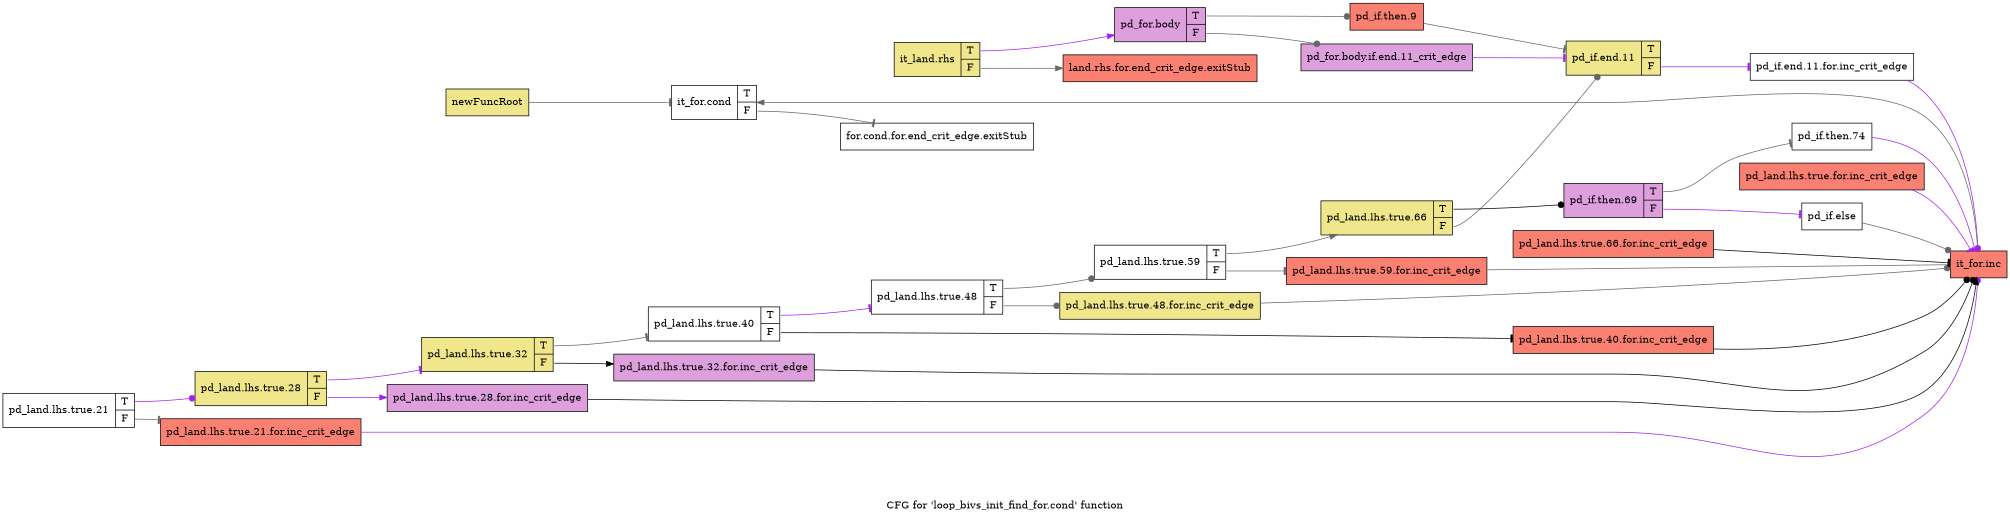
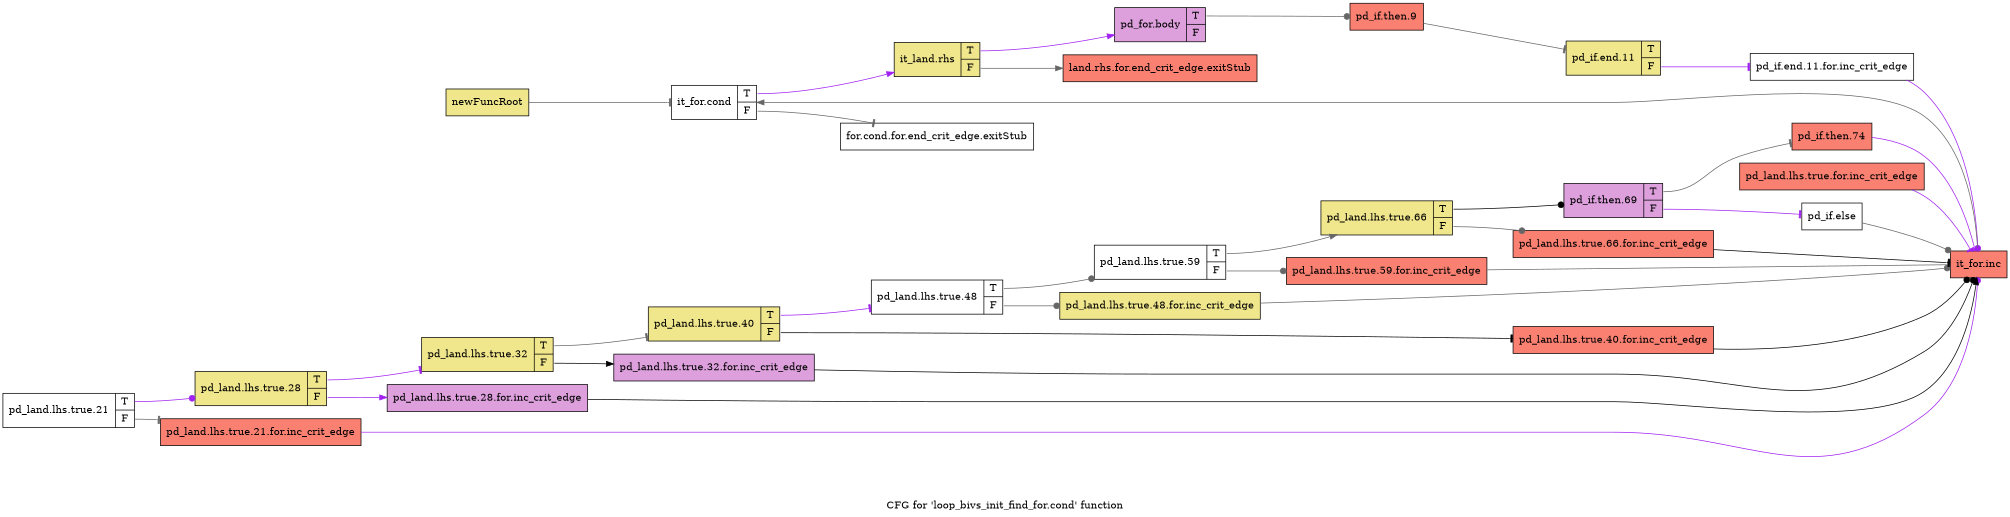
node "pd_for.body.if.end.11_crit_edge": removed
edge "it_for.cond" -> "it_land.rhs": added
node "pd_if.then.74": fillcolor white -> salmon
edge "pd_land.lhs.true.66" -> "pd_if.end.11": now "pd_land.lhs.true.66" -> "pd_land.lhs.true.66.for.inc_crit_edge"
edge "pd_land.lhs.true.59" -> "pd_land.lhs.true.59.for.inc_crit_edge": arrowhead tee -> dot
node "pd_land.lhs.true.40": fillcolor white -> khaki
